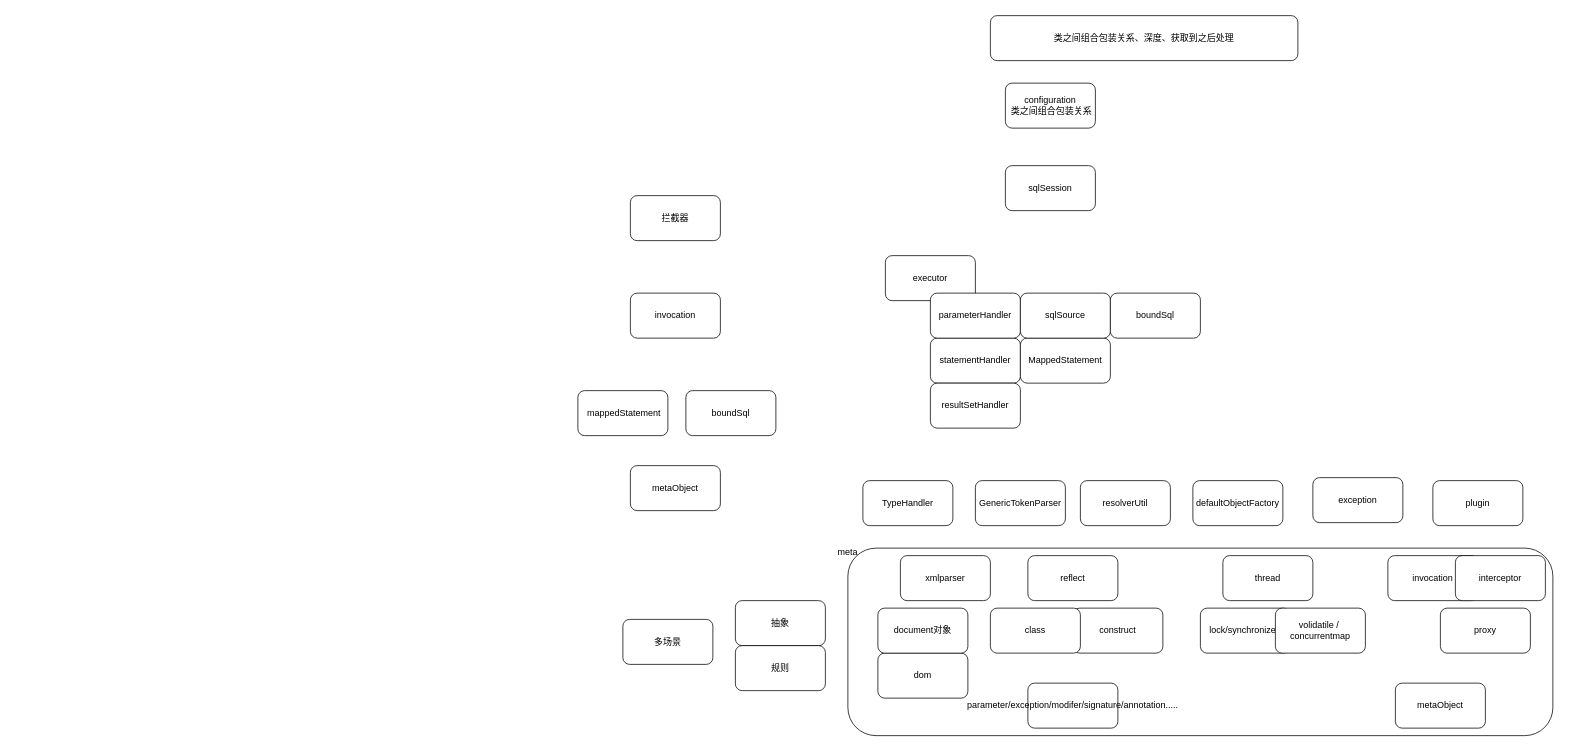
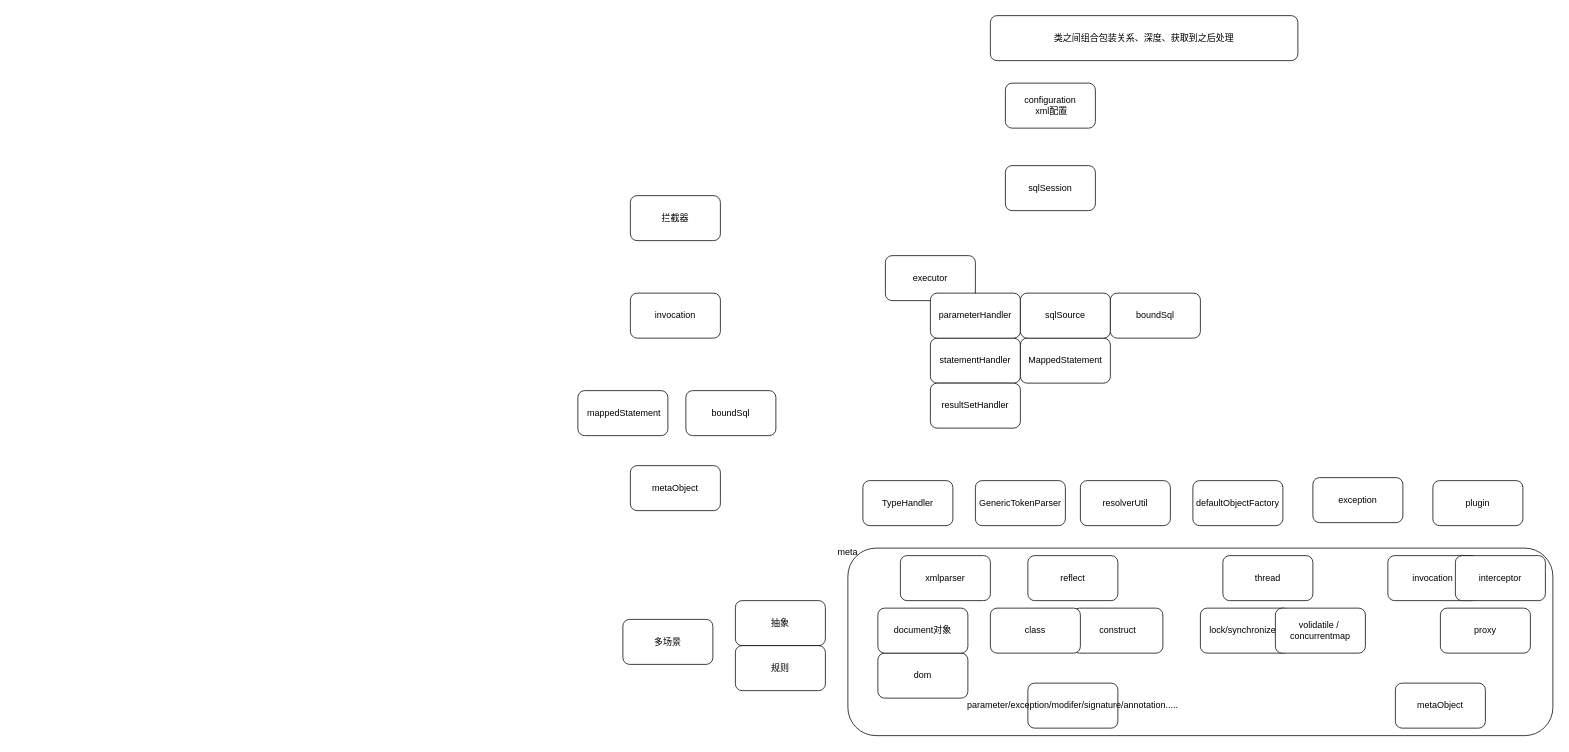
node "configuration 类之间组合包装关系": label "configuration 类之间组合包装关系" -> "configuration xml配置"
